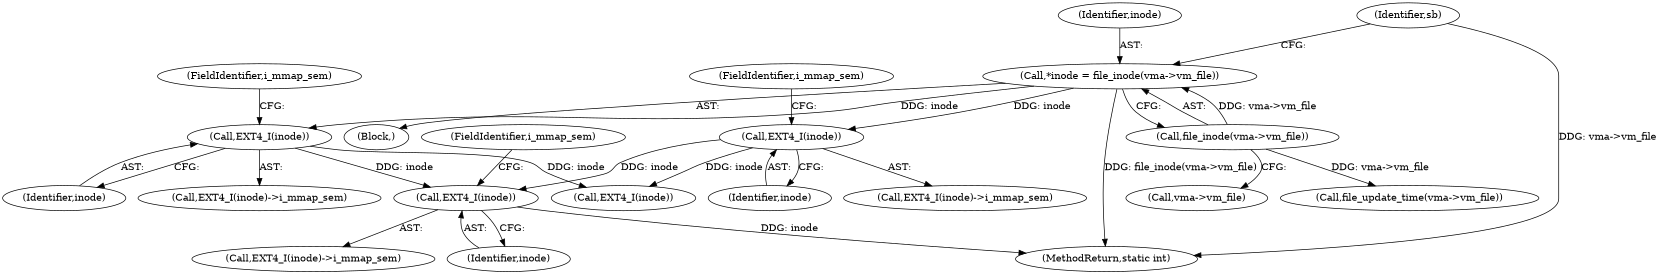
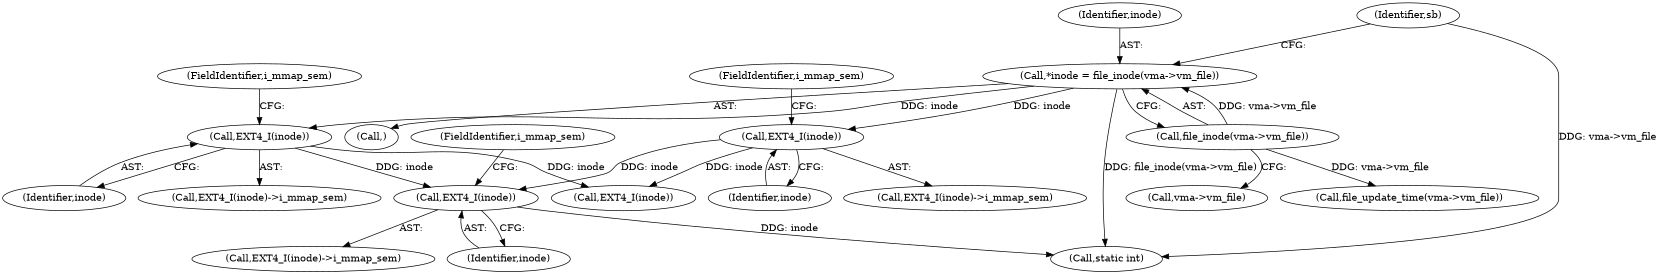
node "(Block,)": label "(Block,)" -> "(Call,)"
node "(MethodReturn,static int)": label "(MethodReturn,static int)" -> "(Call,static int)"
